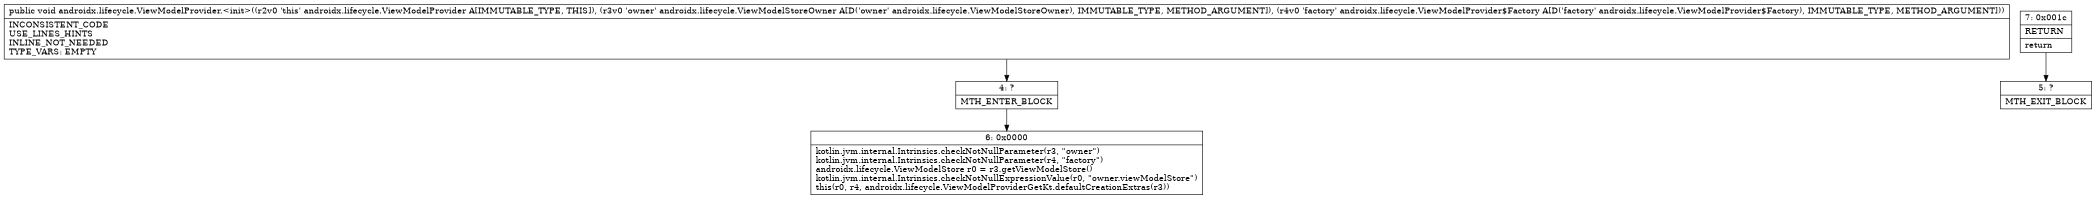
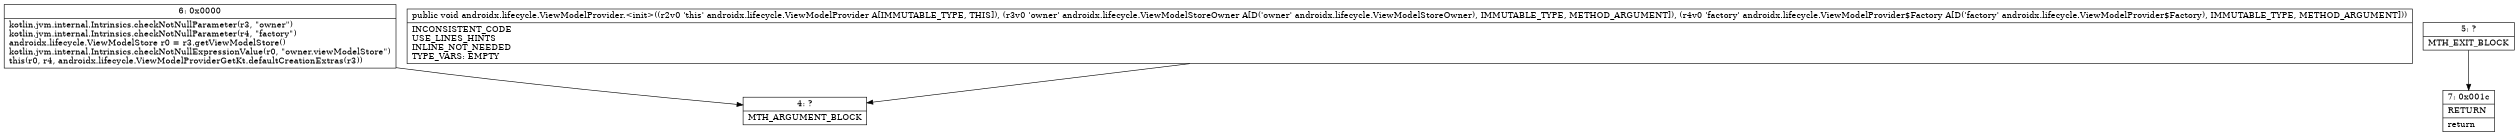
edge "7: 0x001c" -> "5: ?": reversed
node "4: ?": text "MTH_ENTER_BLOCK" -> "MTH_ARGUMENT_BLOCK"
edge "4: ?" -> "6: 0x0000": reversed
